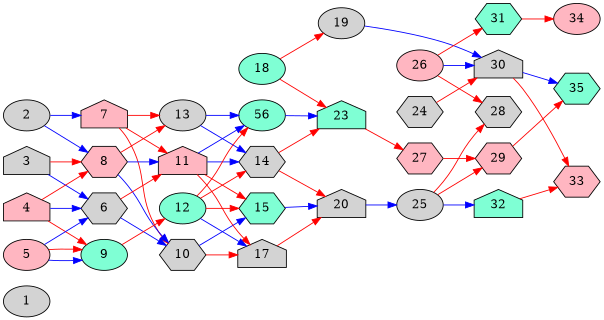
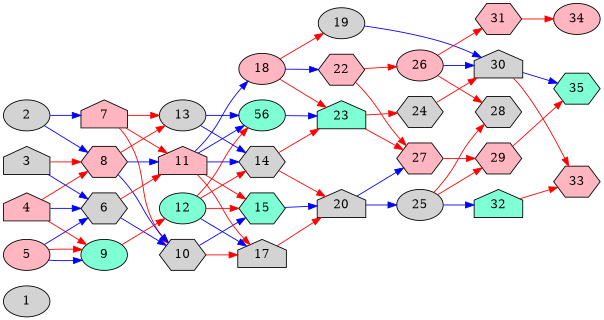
node "31": fillcolor aquamarine -> lightpink
node "18": fillcolor aquamarine -> lightpink
node "22": added
edge "23" -> "24": added
edge "11" -> "18": added
edge "20" -> "27": added
